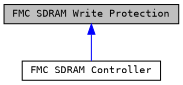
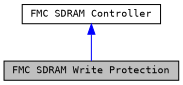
edge "FMC SDRAM Controller" -> "FMC SDRAM Write Protection": reversed
